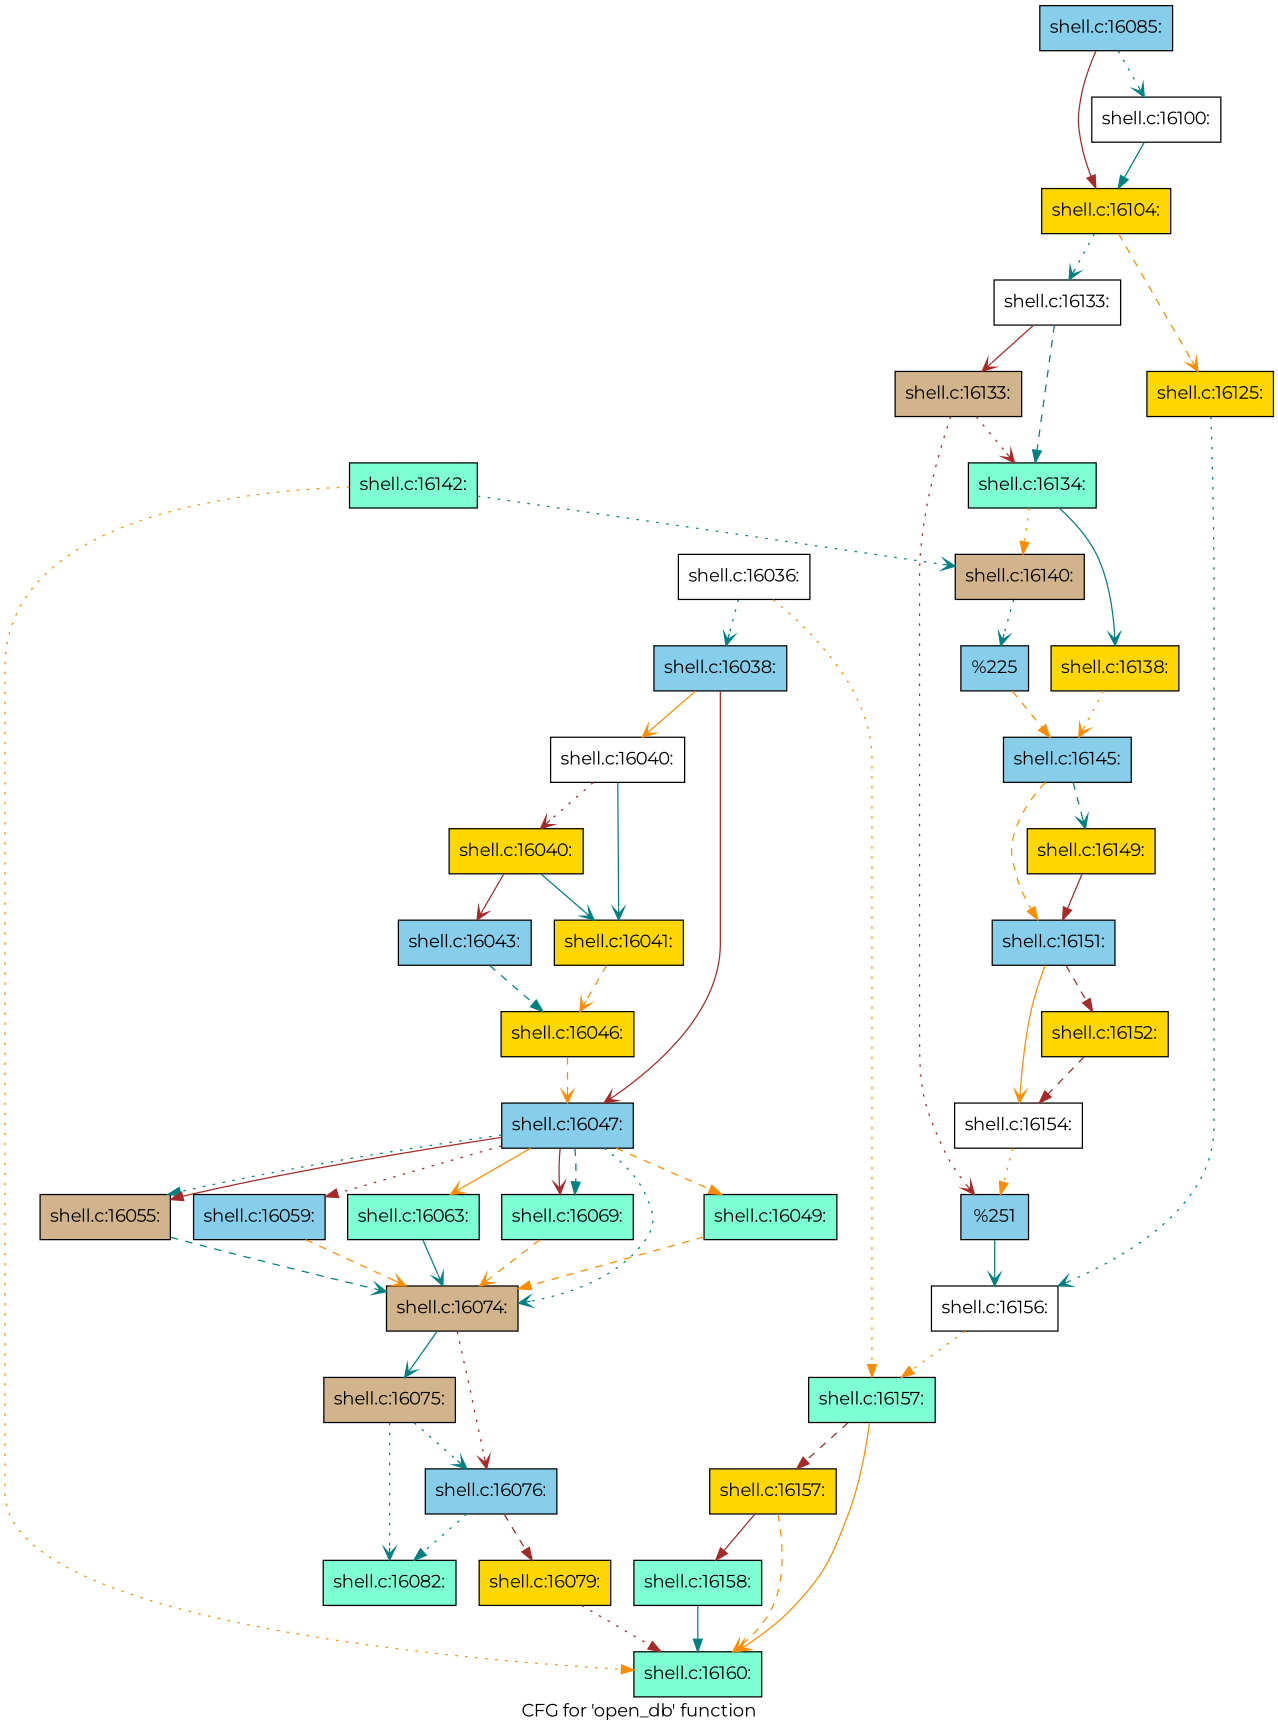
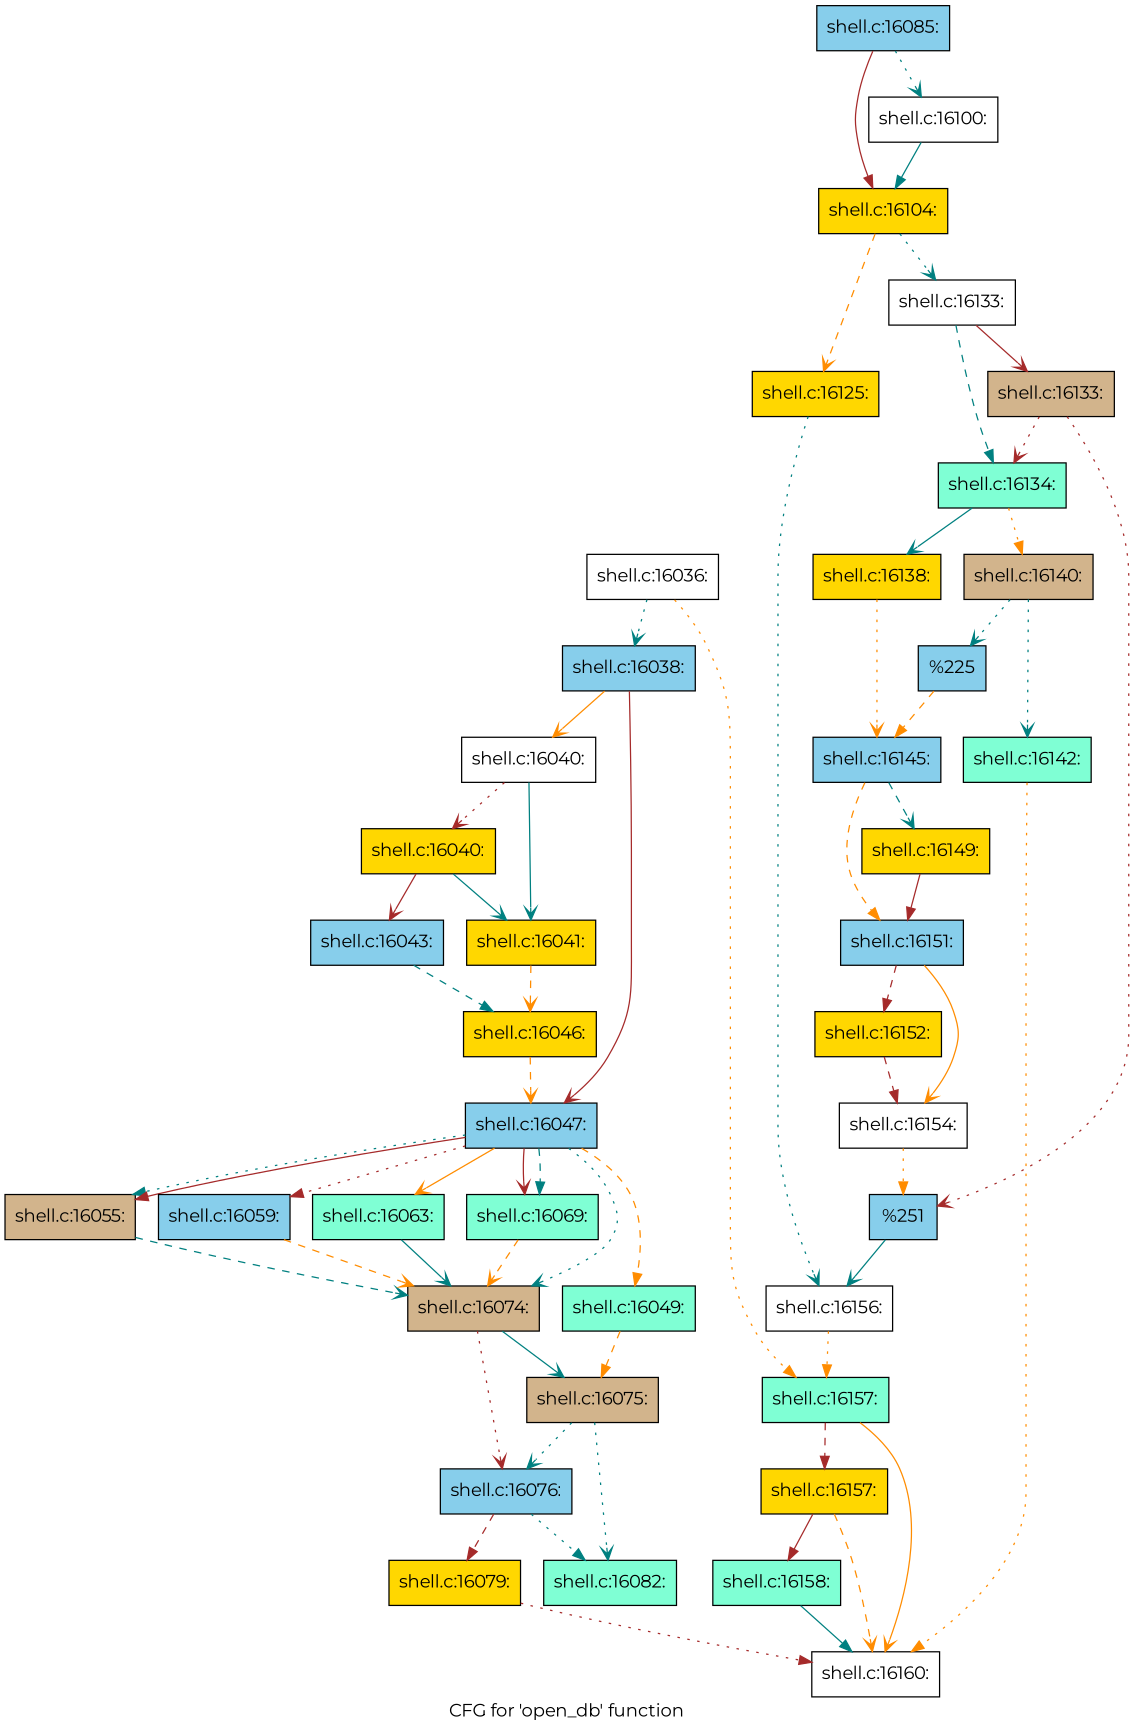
edge "shell.c:16142:" -> "shell.c:16140:": reversed
edge "shell.c:16049:" -> "shell.c:16074:": now "shell.c:16049:" -> "shell.c:16075:"
node "shell.c:16160:": fillcolor aquamarine -> white
